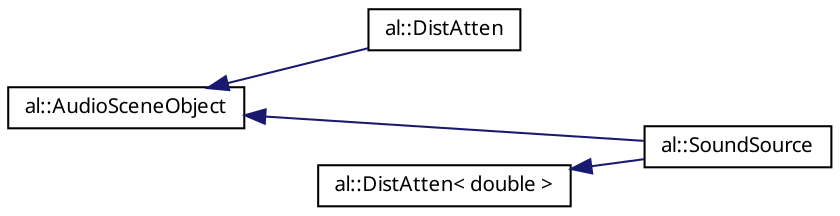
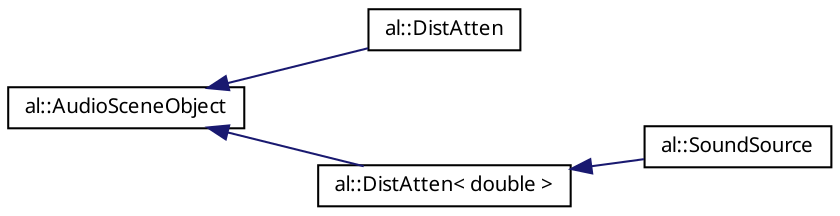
edge "al::SoundSource" -> "al::AudioSceneObject": now "al::DistAtten< double >" -> "al::AudioSceneObject"
